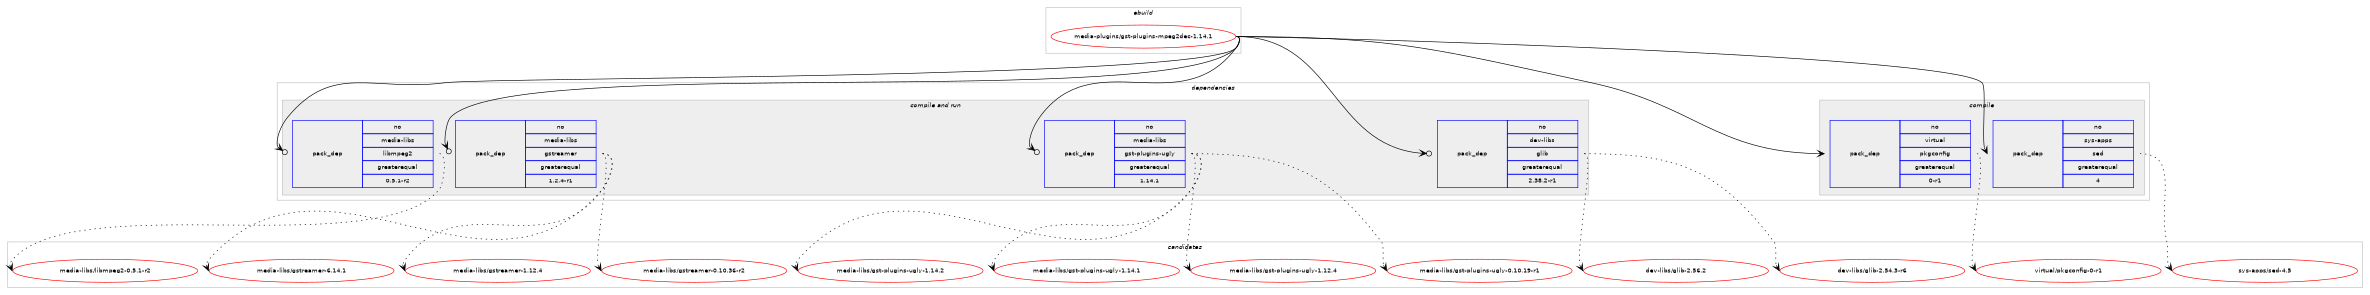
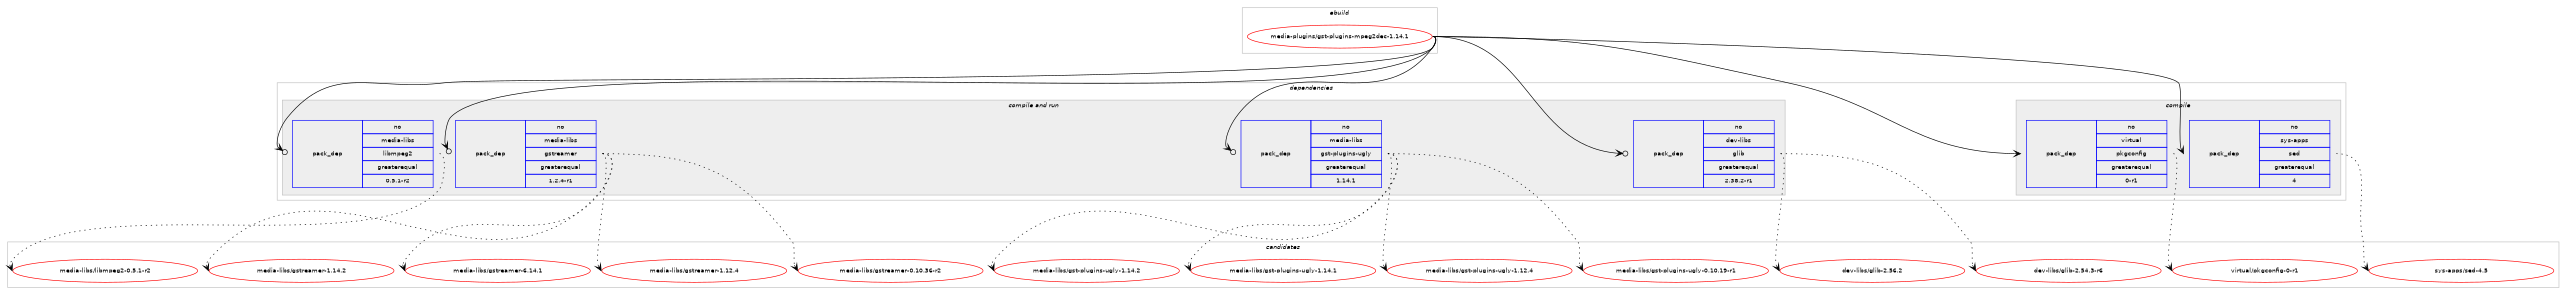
node "media-libs/gstreamer-1.14.2": added
